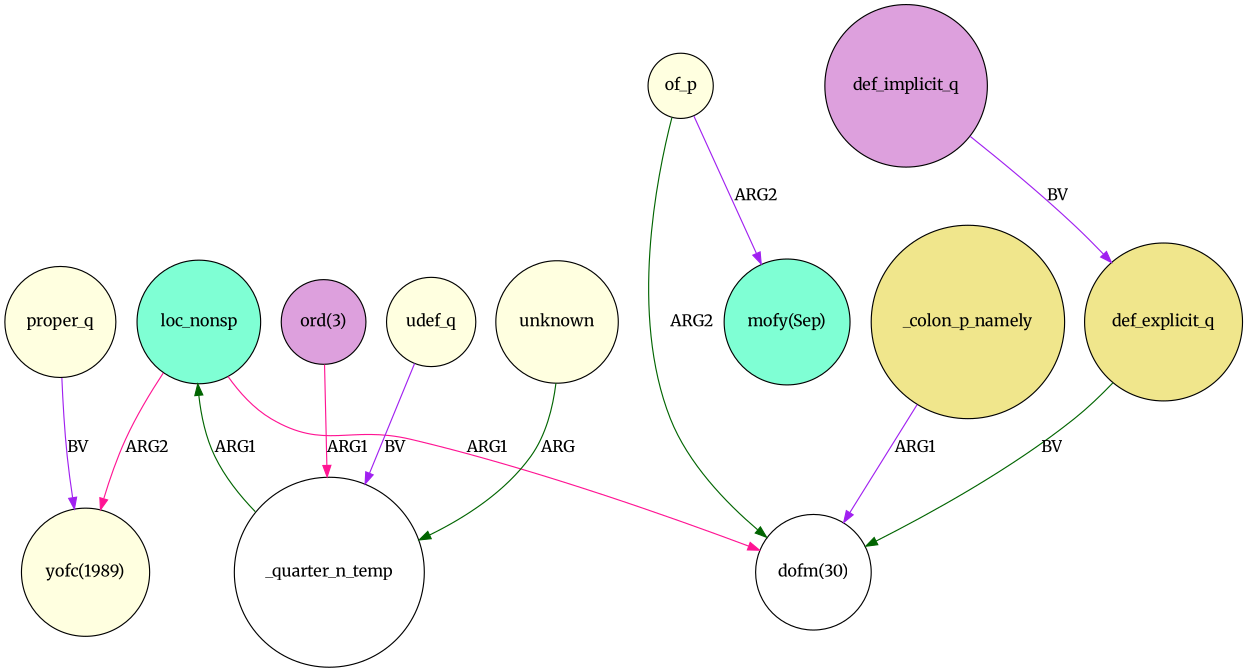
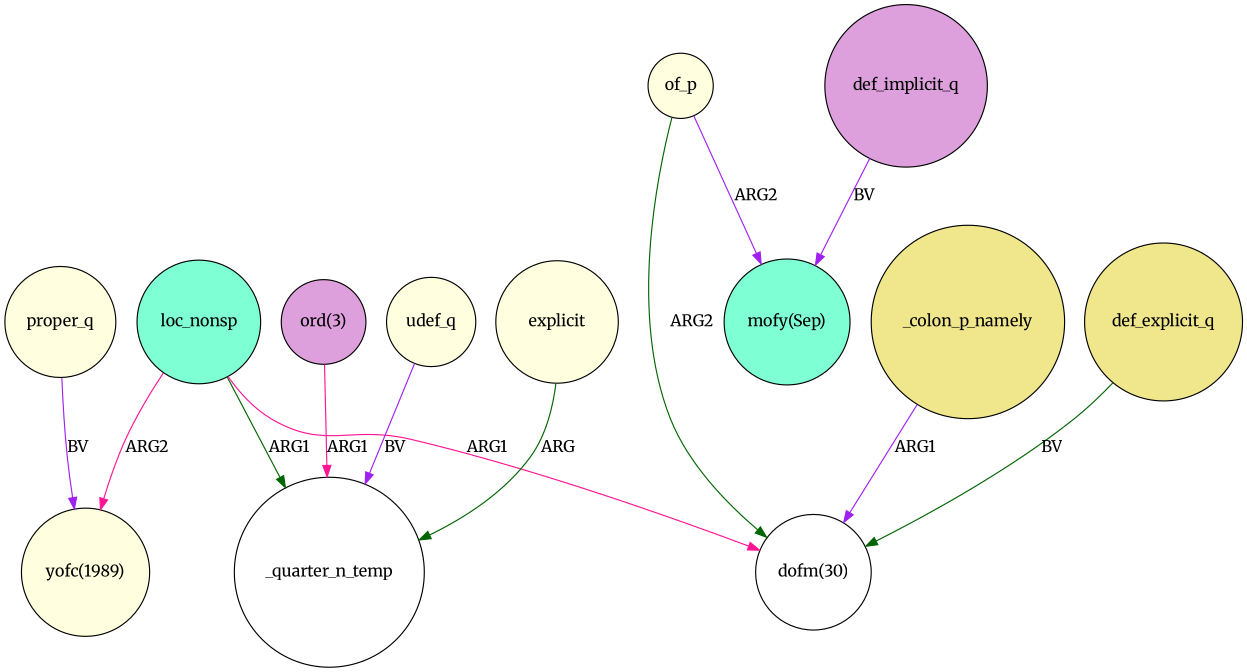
edge "def_implicit_q" -> "def_explicit_q": now "def_implicit_q" -> "mofy(Sep)"
node "unknown": label "unknown" -> "explicit"
edge "_quarter_n_temp" -> "loc_nonsp": reversed
